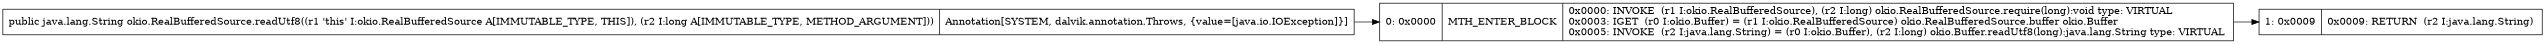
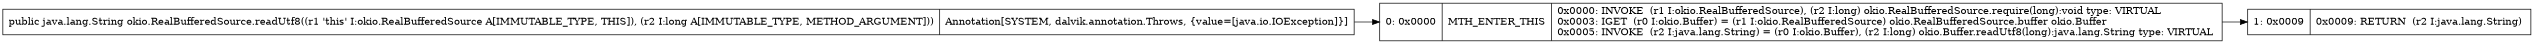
node "0: 0x0000": text "MTH_ENTER_BLOCK" -> "MTH_ENTER_THIS"
